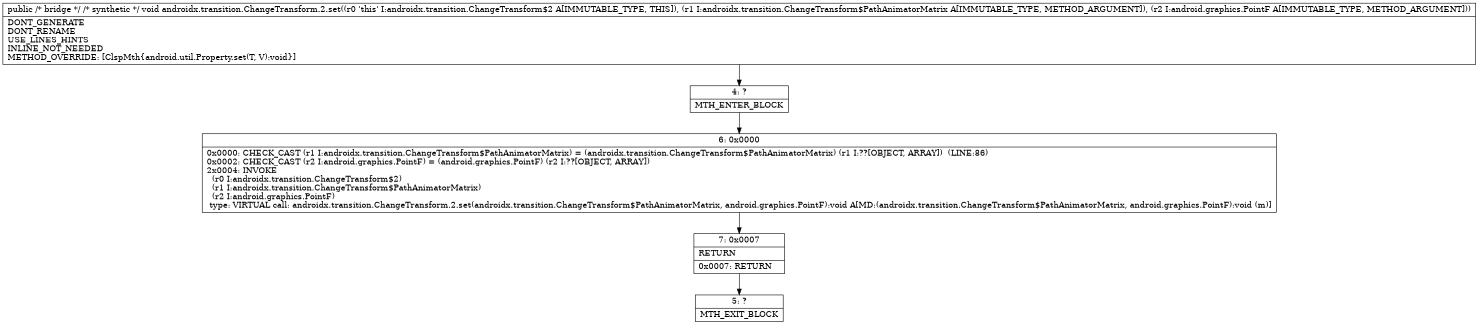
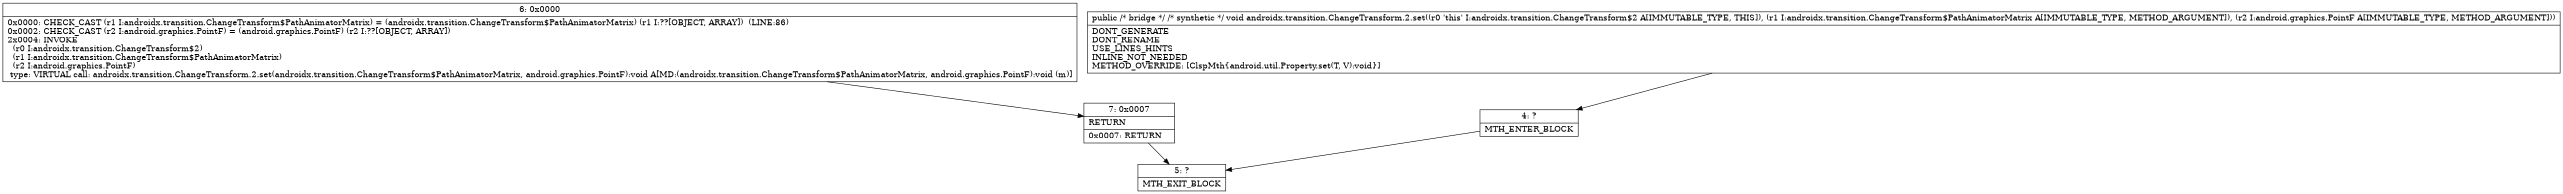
edge "4: ?" -> "6: 0x0000": now "4: ?" -> "5: ?"
